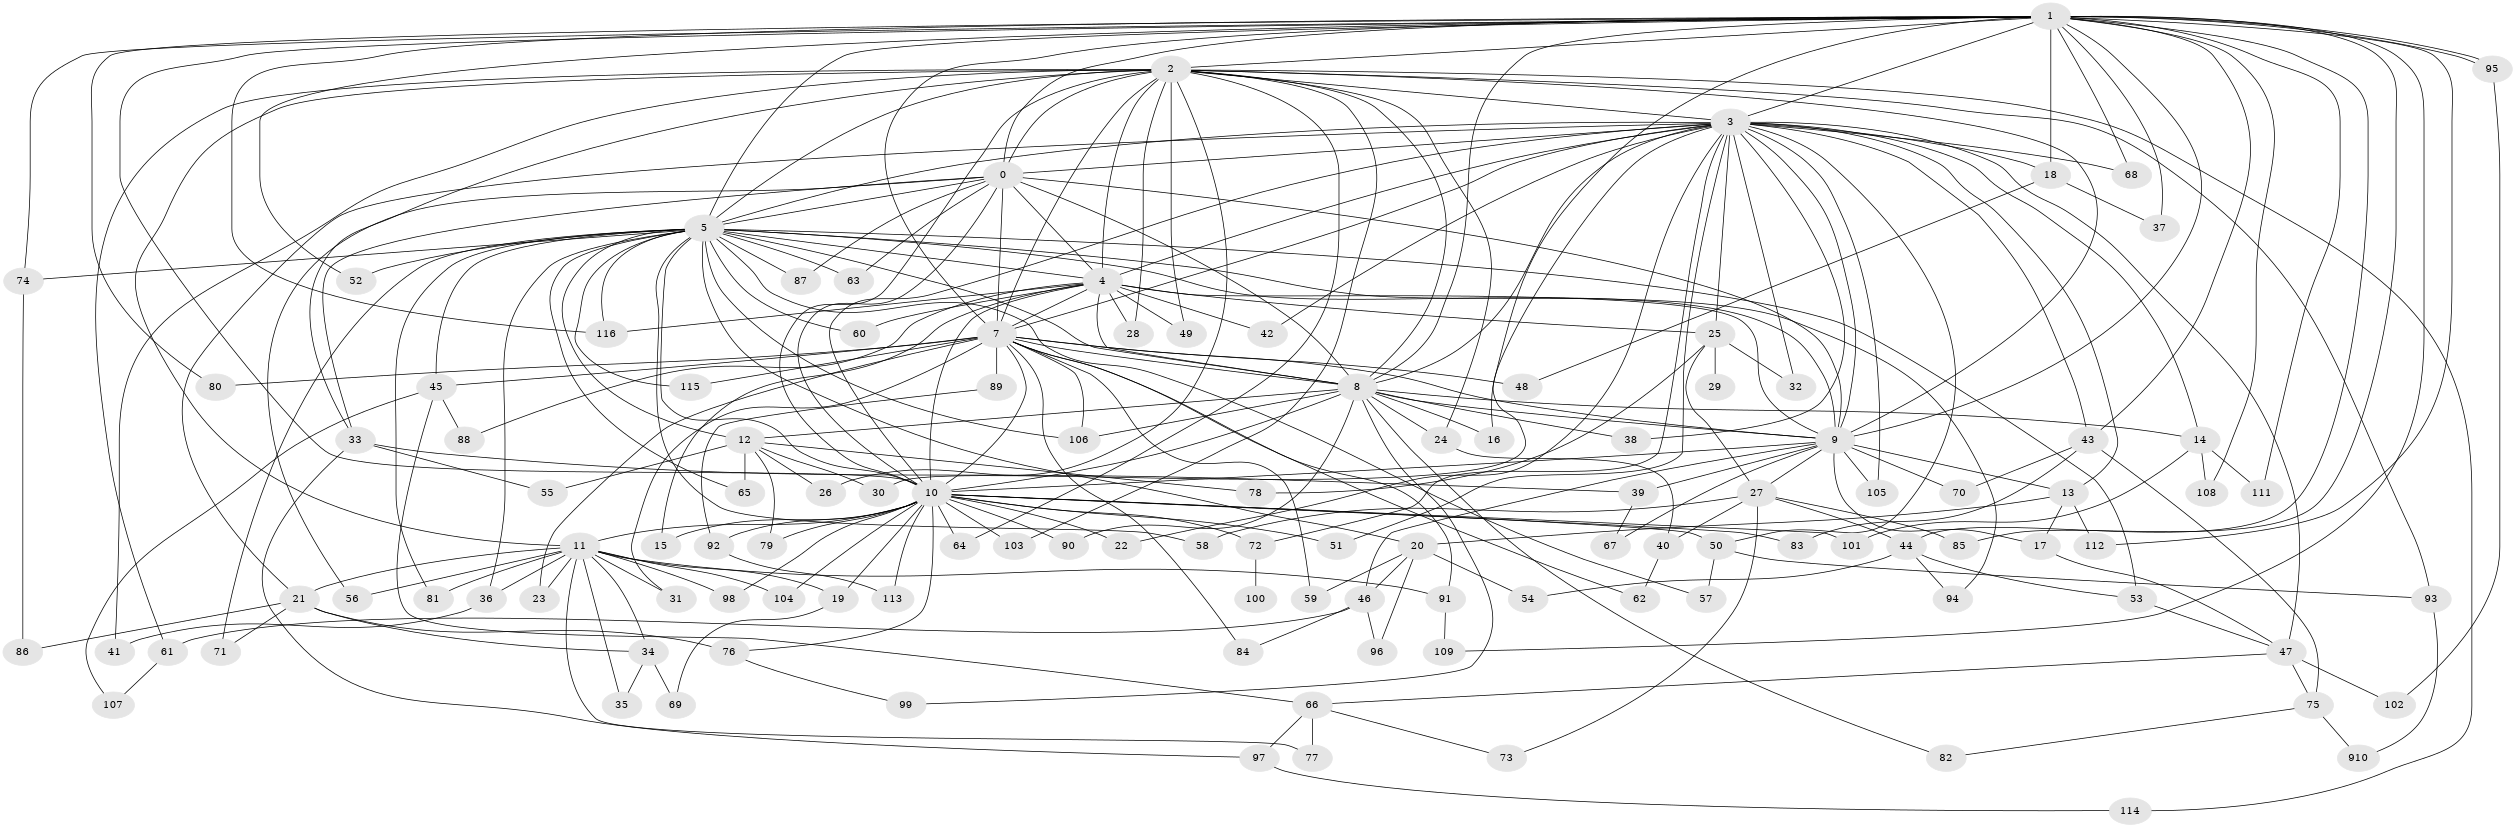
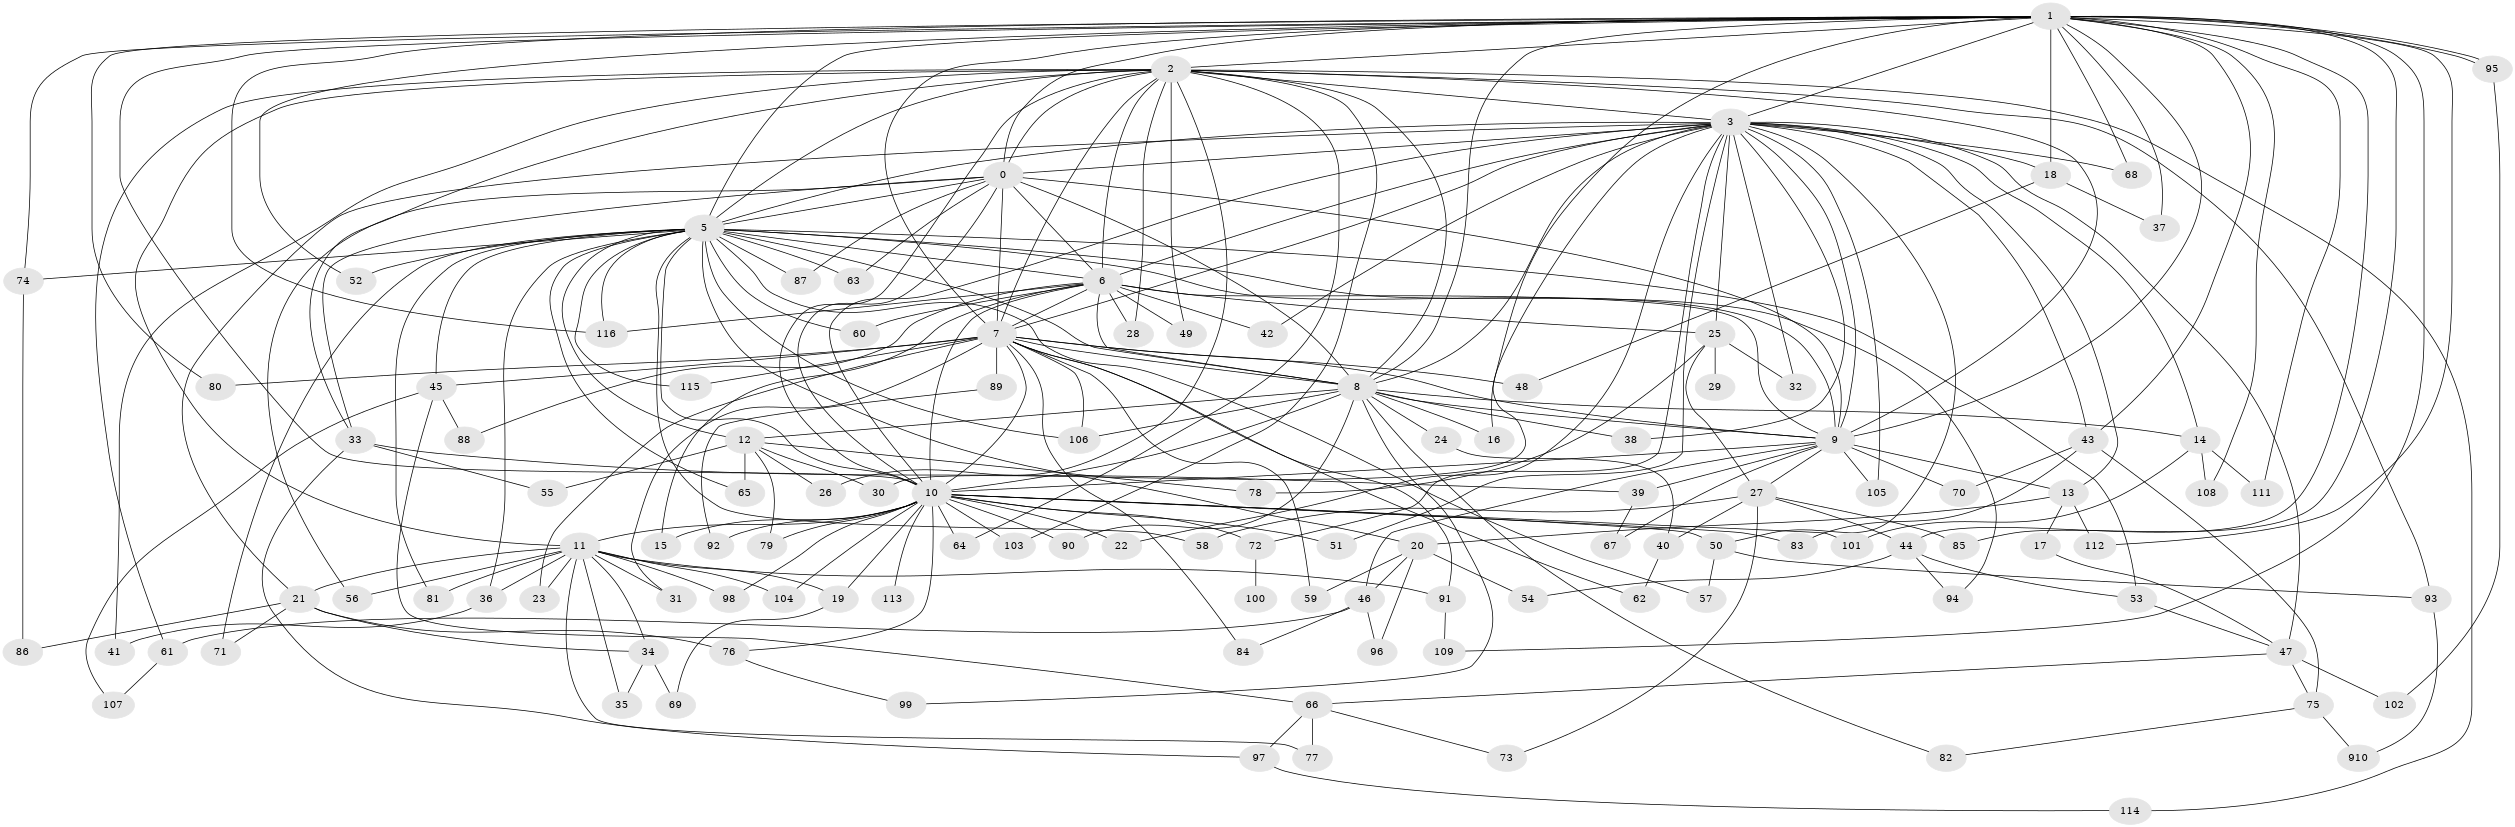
edge "2" -- "24": removed
node "4": label "4" -> "6"
edge "9" -- "17": removed
edge "92" -- "113": removed
